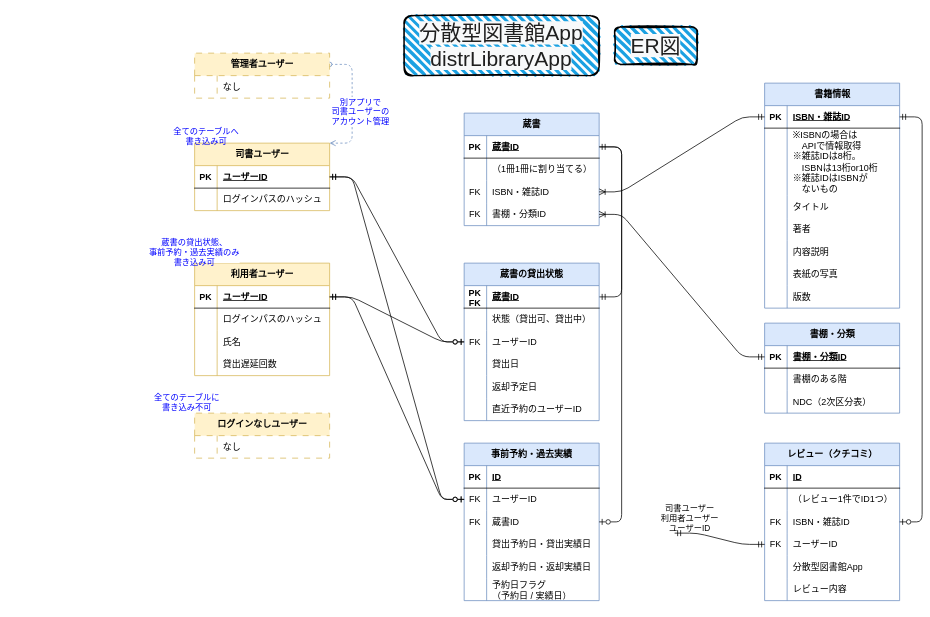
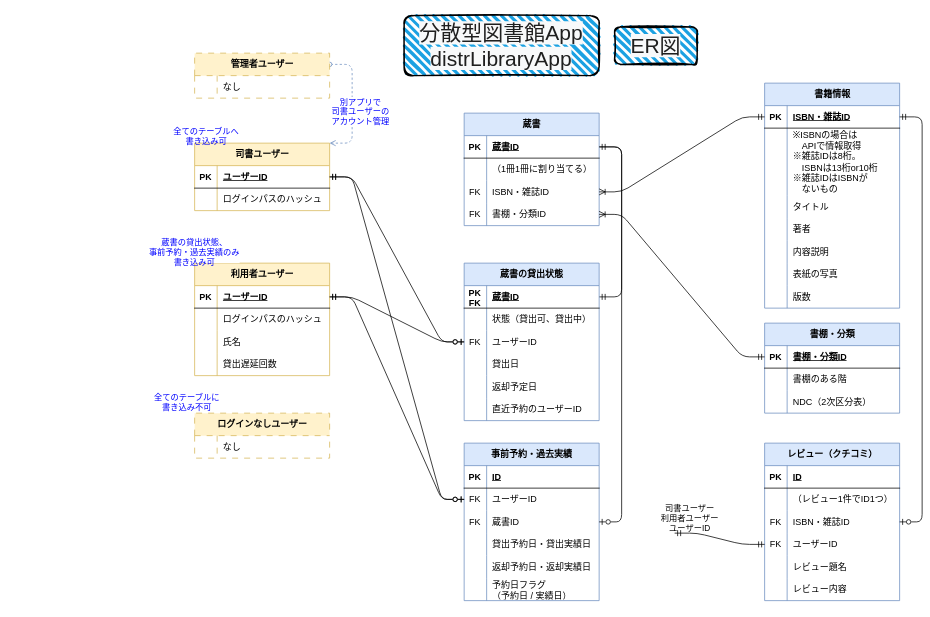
node "分散型図書館App": label "分散型図書館App" -> "レビュー題名"
